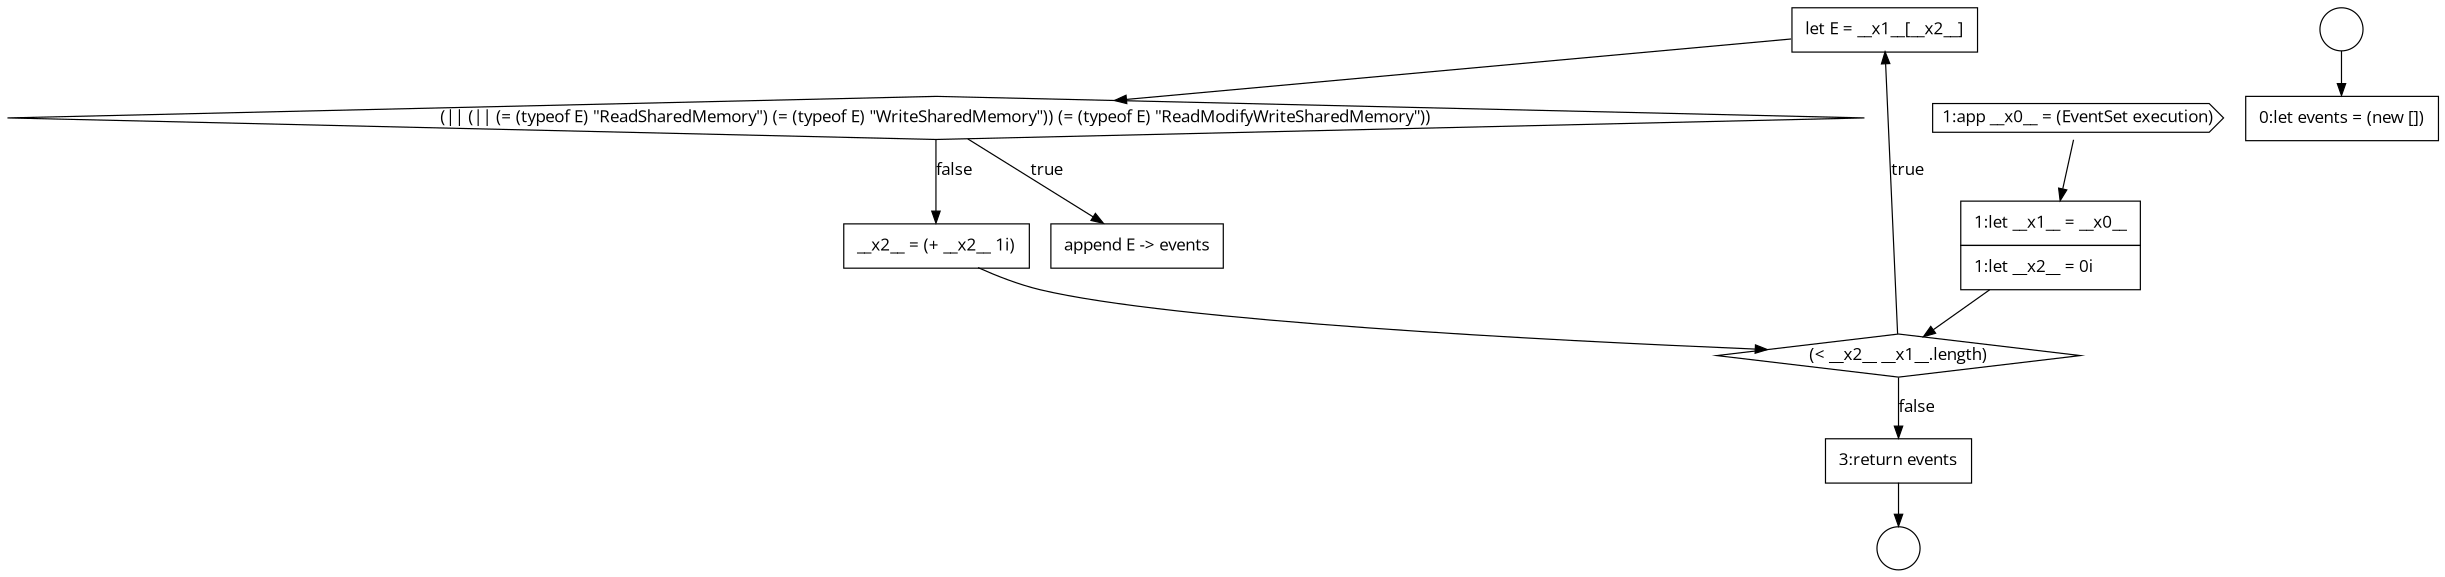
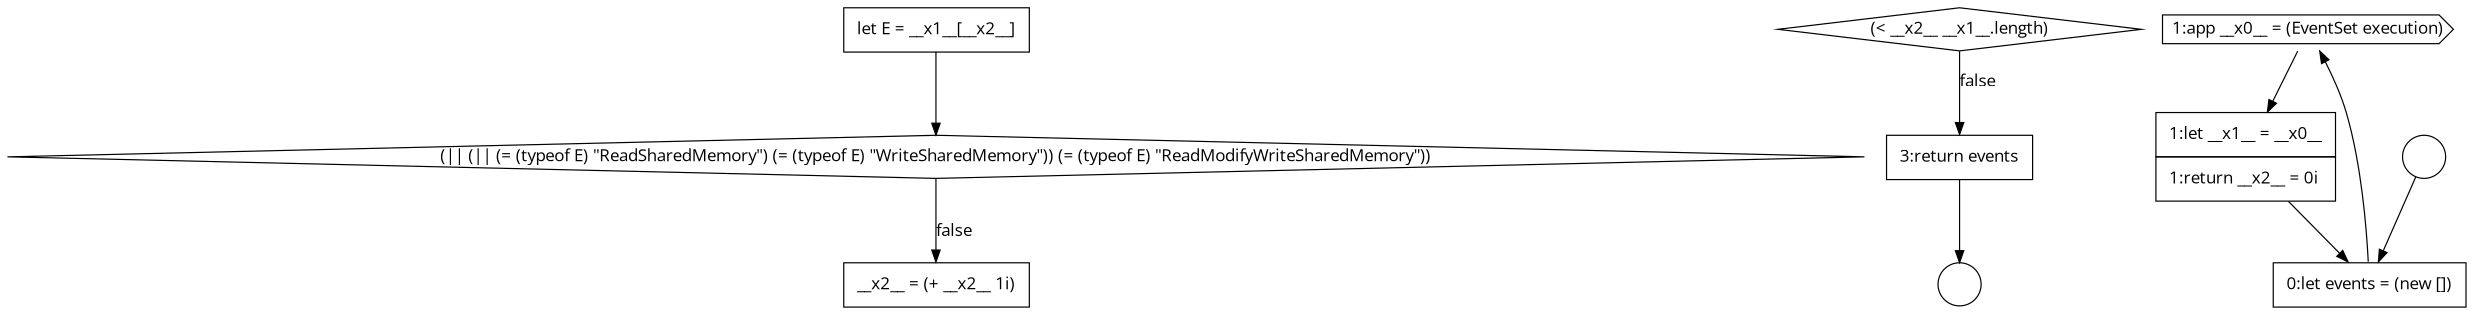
edge "0:let events = (new [])" -> "1:app __x0__ = (EventSet execution)": added
edge "(< __x2__ __x1__.length)" -> "let E = __x1__[__x2__]": removed, label "true"
node "append E -> events": removed
node "1:let __x1__ = __x0__": text "1:let __x2__ = 0i" -> "1:return __x2__ = 0i"
edge "1:let __x1__ = __x0__" -> "(< __x2__ __x1__.length)": now "1:let __x1__ = __x0__" -> "0:let events = (new [])"
edge "__x2__ = (+ __x2__ 1i)" -> "(< __x2__ __x1__.length)": removed
